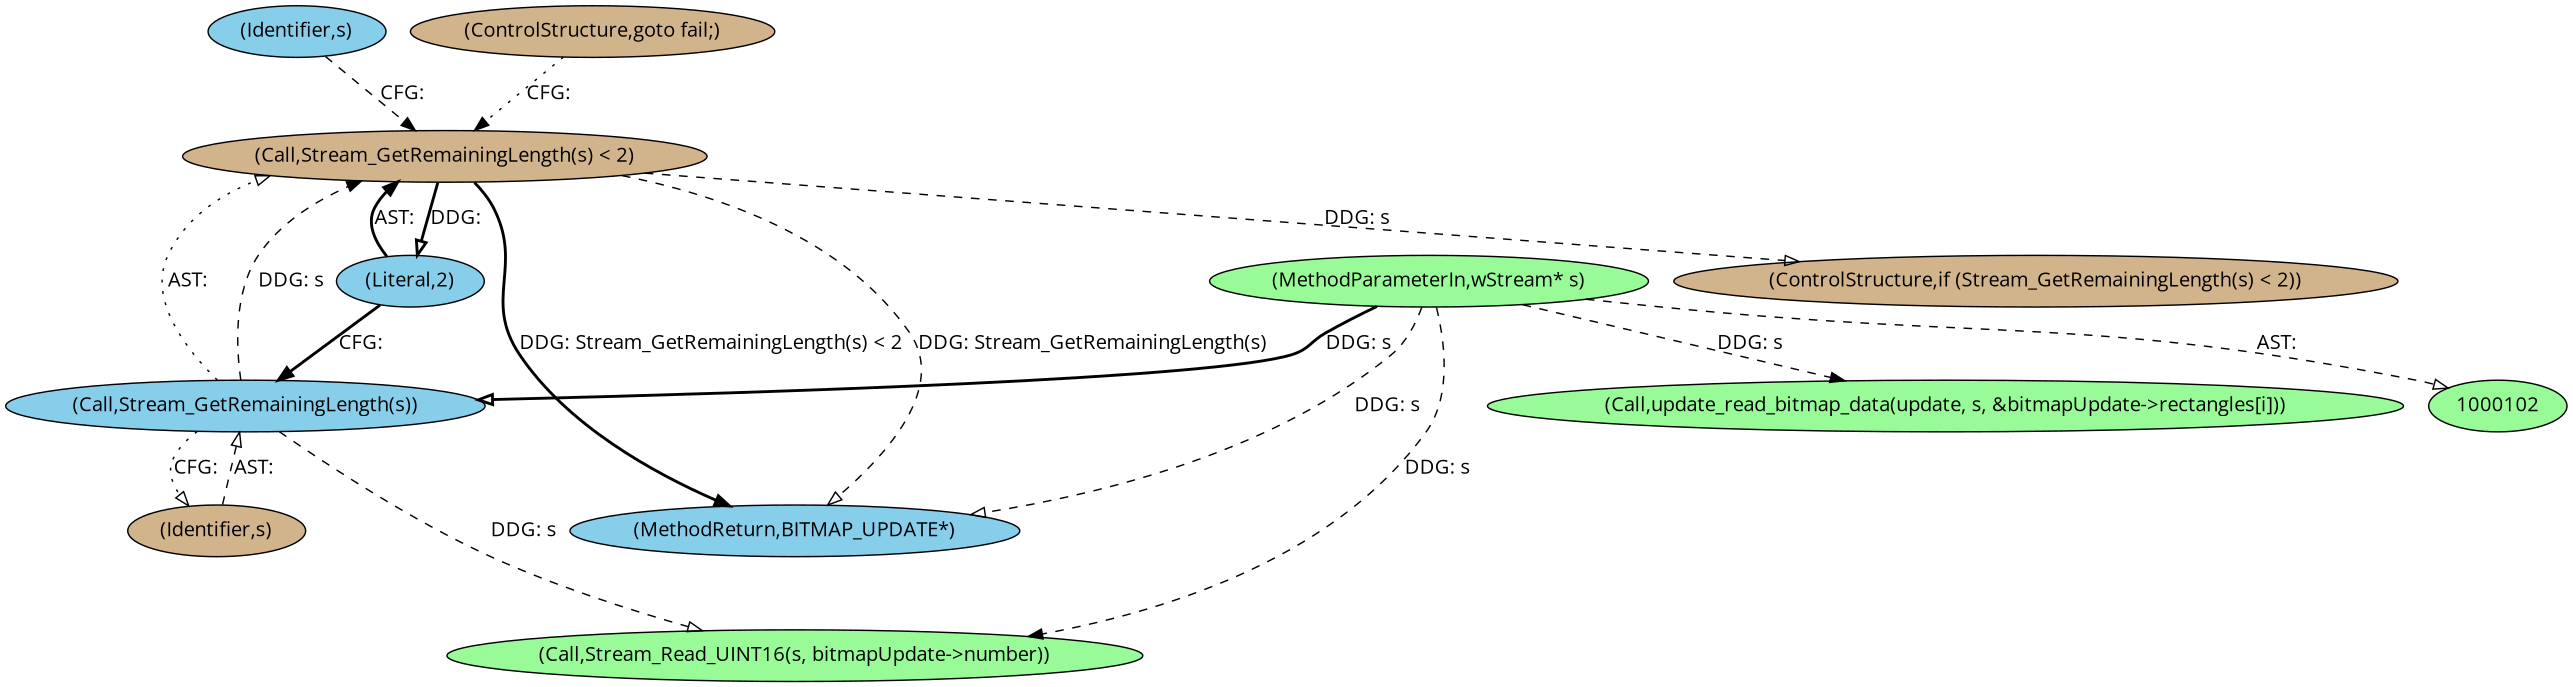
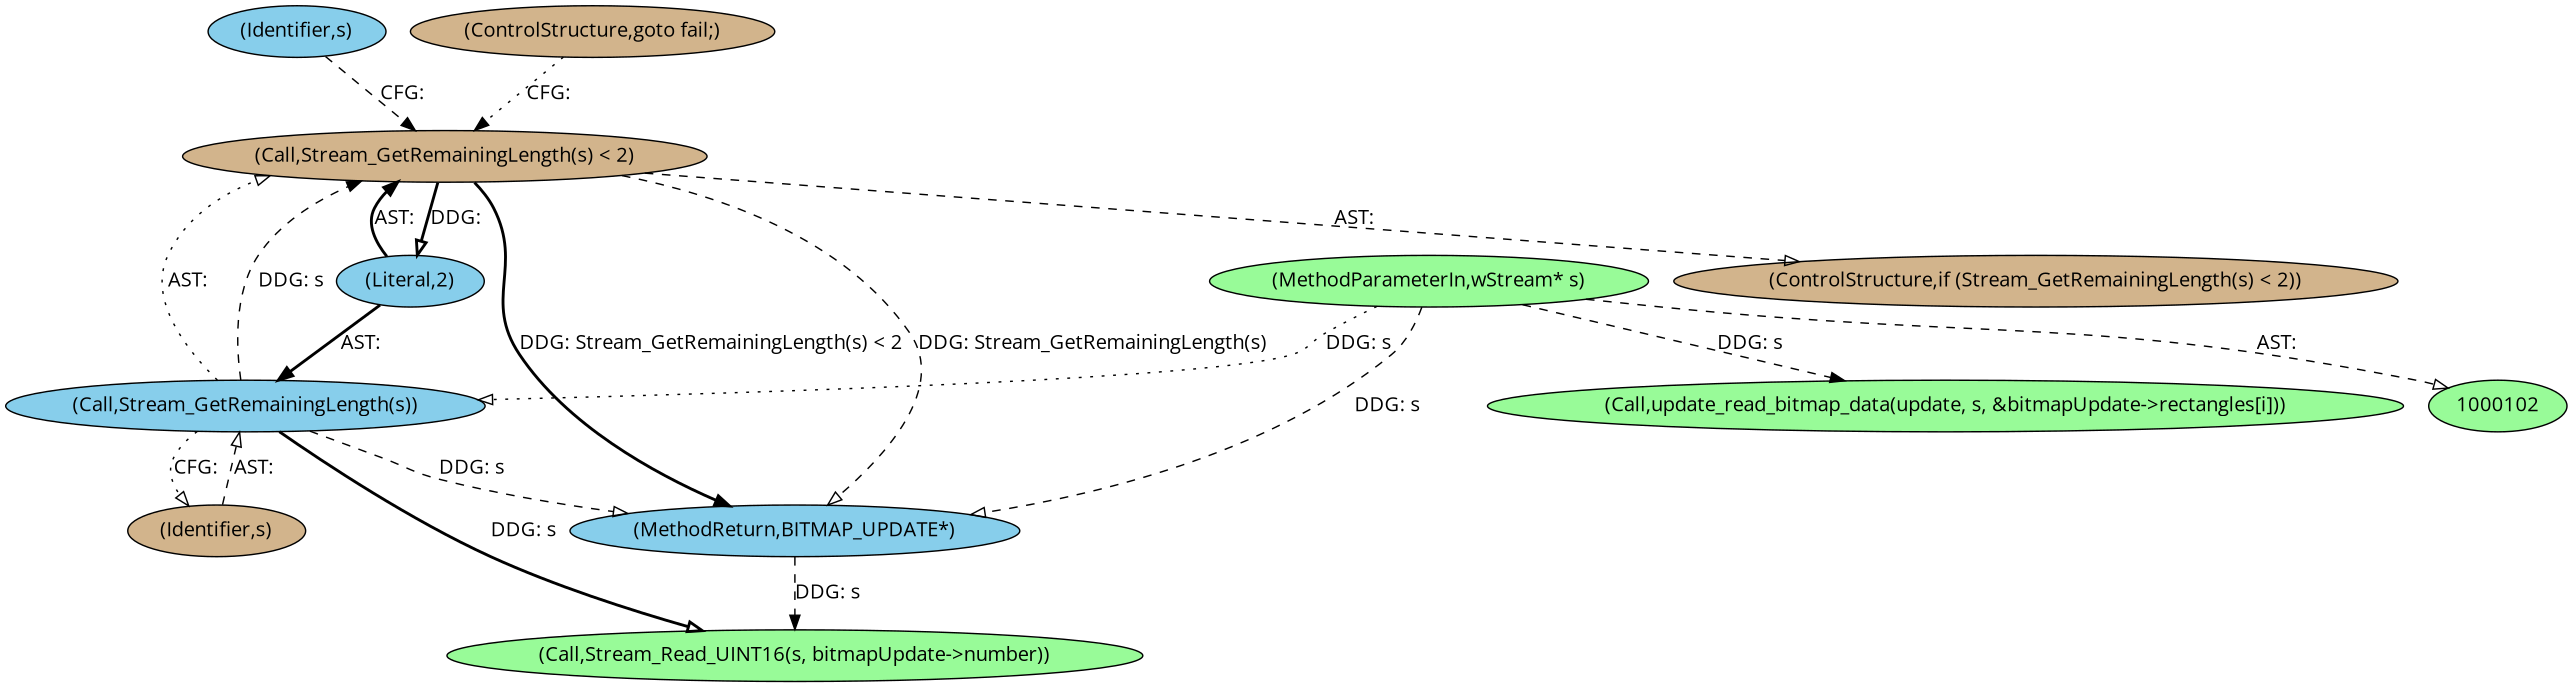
edge "(Call,Stream_GetRemainingLength(s) < 2)" -> "(ControlStructure,if (Stream_GetRemainingLength(s) < 2))": label "DDG: s" -> "AST: "
edge "(Literal,2)" -> "(Call,Stream_GetRemainingLength(s))": label "CFG: " -> "AST: "
edge "(MethodParameterIn,wStream* s)" -> "(Call,Stream_GetRemainingLength(s))": style bold -> dotted
edge "(Call,Stream_GetRemainingLength(s))" -> "(MethodReturn,BITMAP_UPDATE*)": added, label "DDG: s"
edge "(MethodParameterIn,wStream* s)" -> "(Call,Stream_Read_UINT16(s, bitmapUpdate->number))": now "(MethodReturn,BITMAP_UPDATE*)" -> "(Call,Stream_Read_UINT16(s, bitmapUpdate->number))"
edge "(Call,Stream_GetRemainingLength(s))" -> "(Call,Stream_Read_UINT16(s, bitmapUpdate->number))": style dashed -> bold
